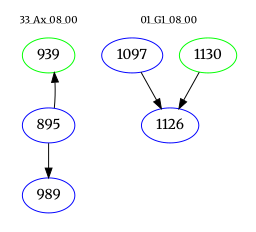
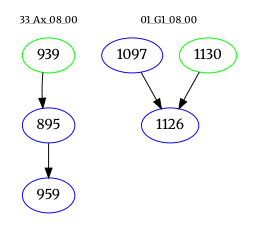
edge "895" -> "939": reversed
node "989": label "989" -> "959"
